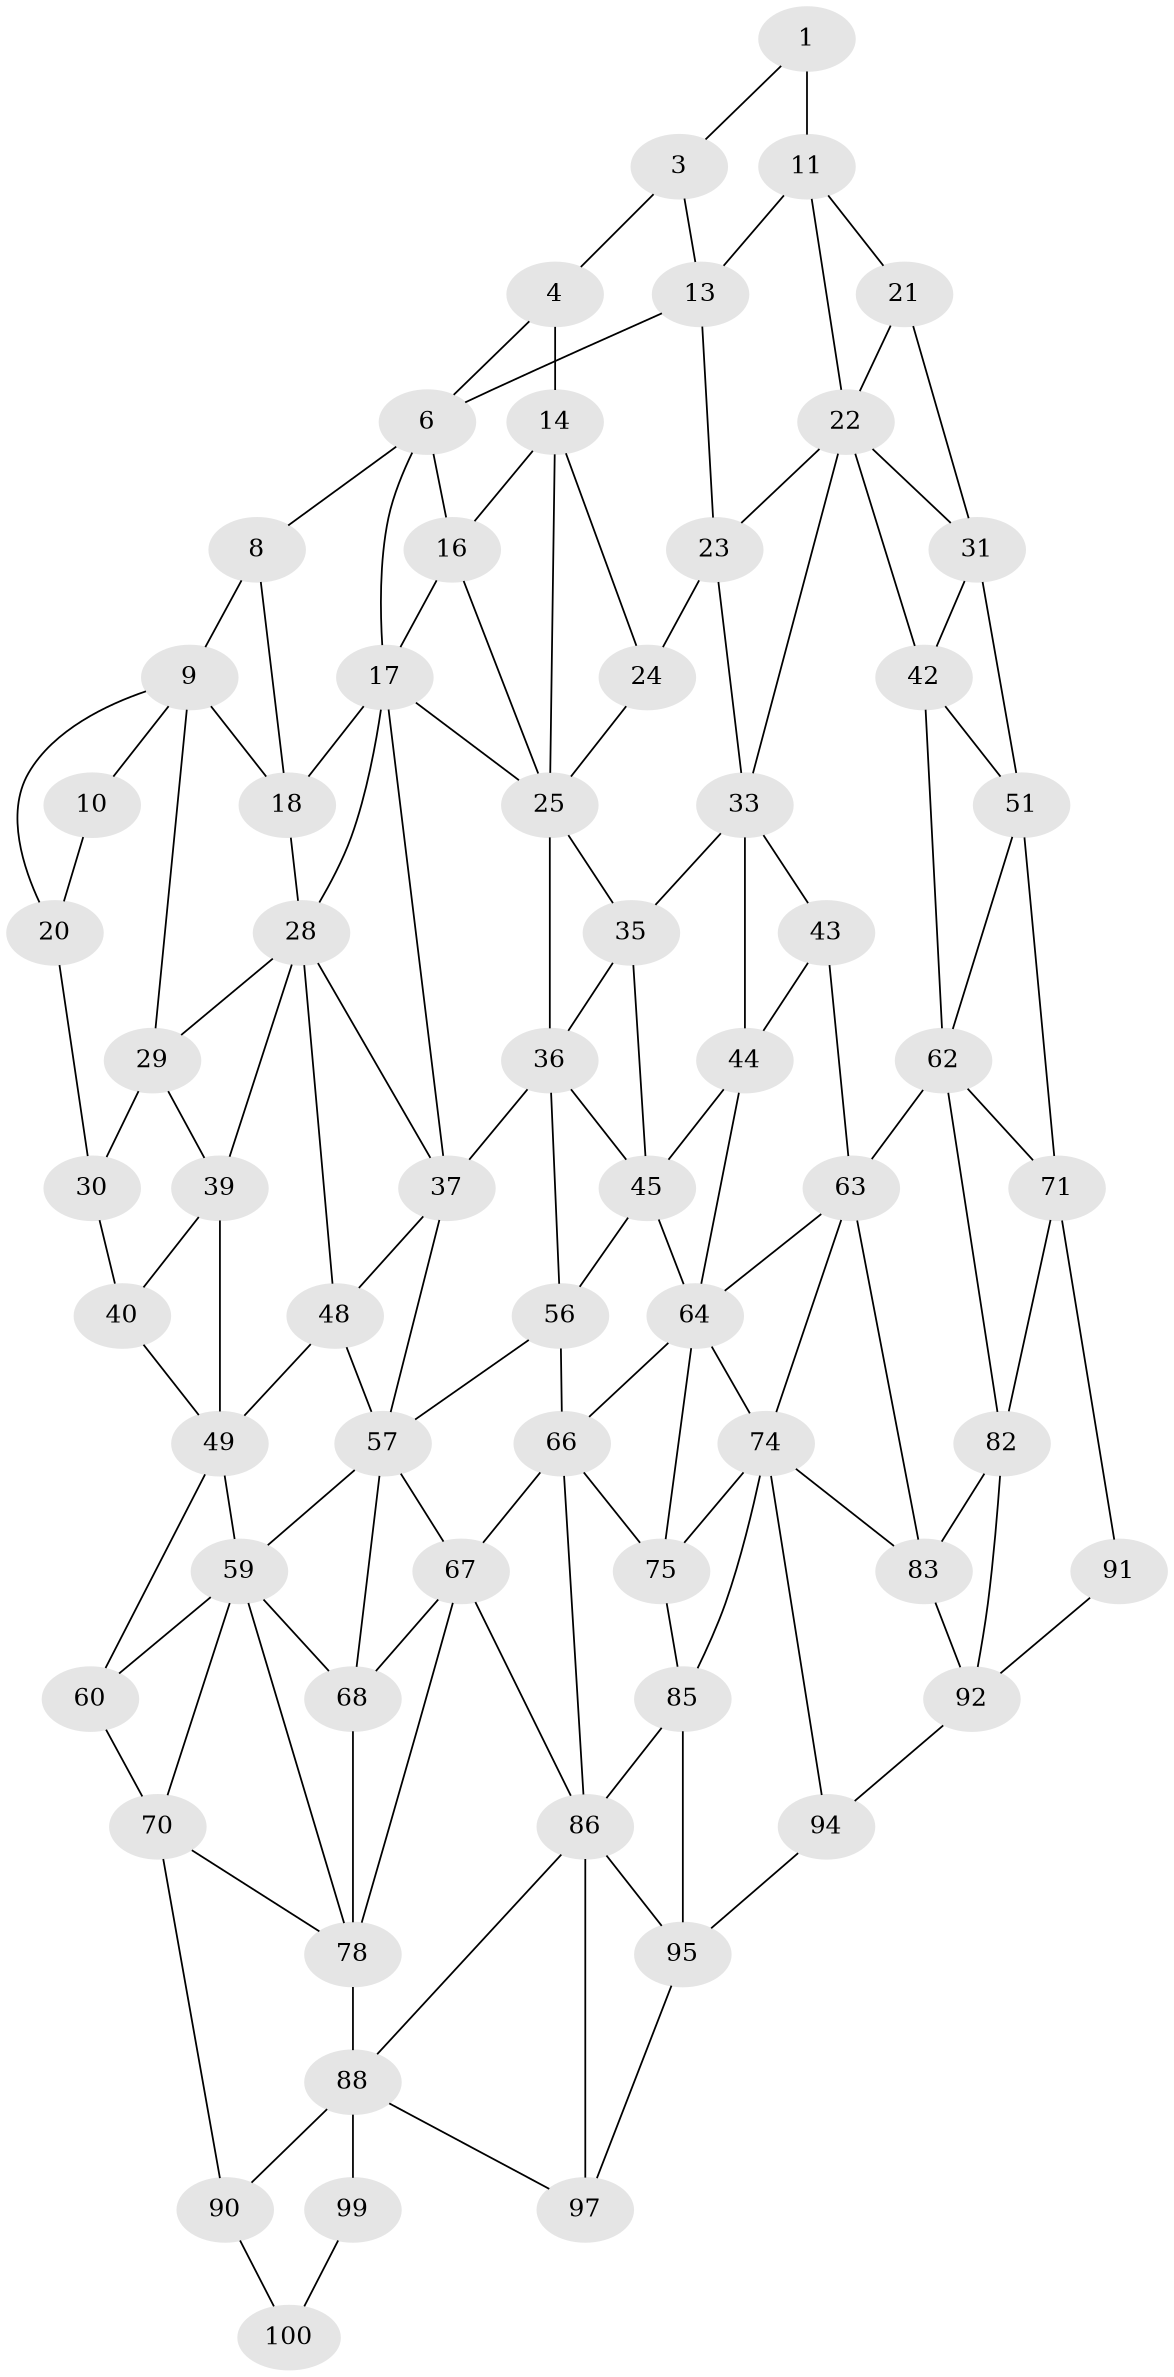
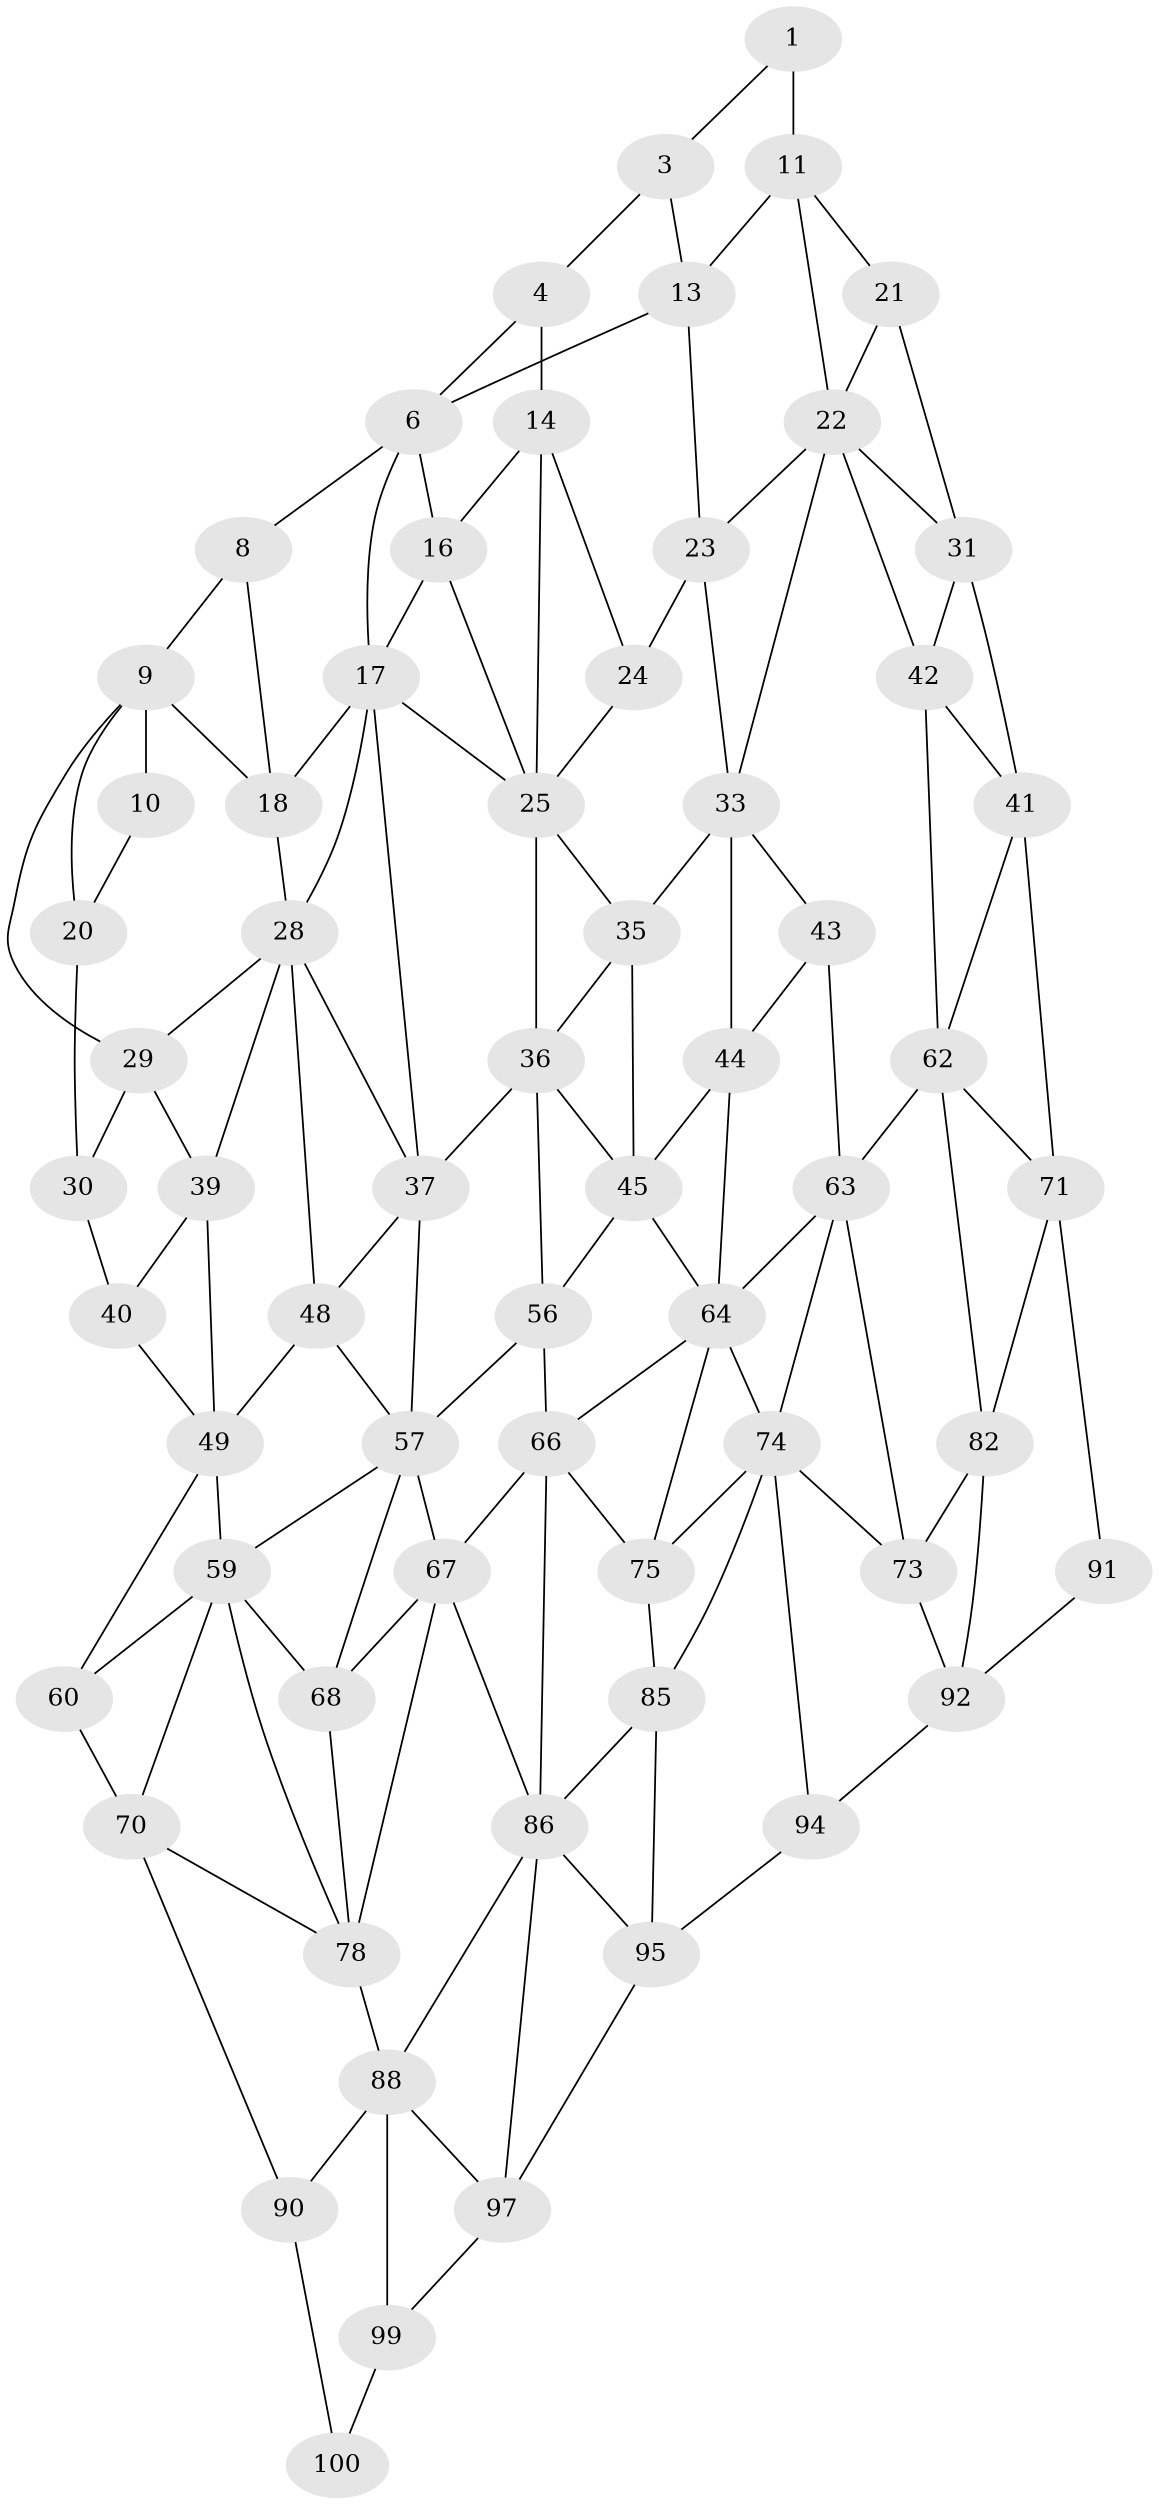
node "51": label "51" -> "41"
node "83": label "83" -> "73"
edge "97" -- "99": added
